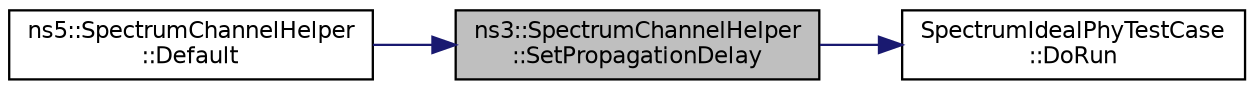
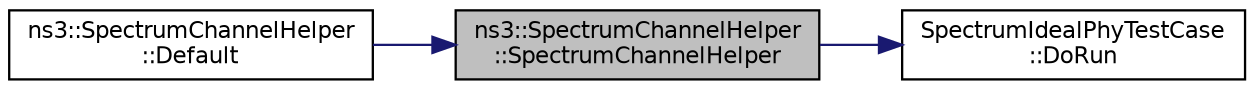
node "ns5::SpectrumChannelHelper ::Default": label "ns5::SpectrumChannelHelper ::Default" -> "ns3::SpectrumChannelHelper ::Default"
node "ns3::SpectrumChannelHelper ::SetPropagationDelay": label "ns3::SpectrumChannelHelper ::SetPropagationDelay" -> "ns3::SpectrumChannelHelper ::SpectrumChannelHelper"
